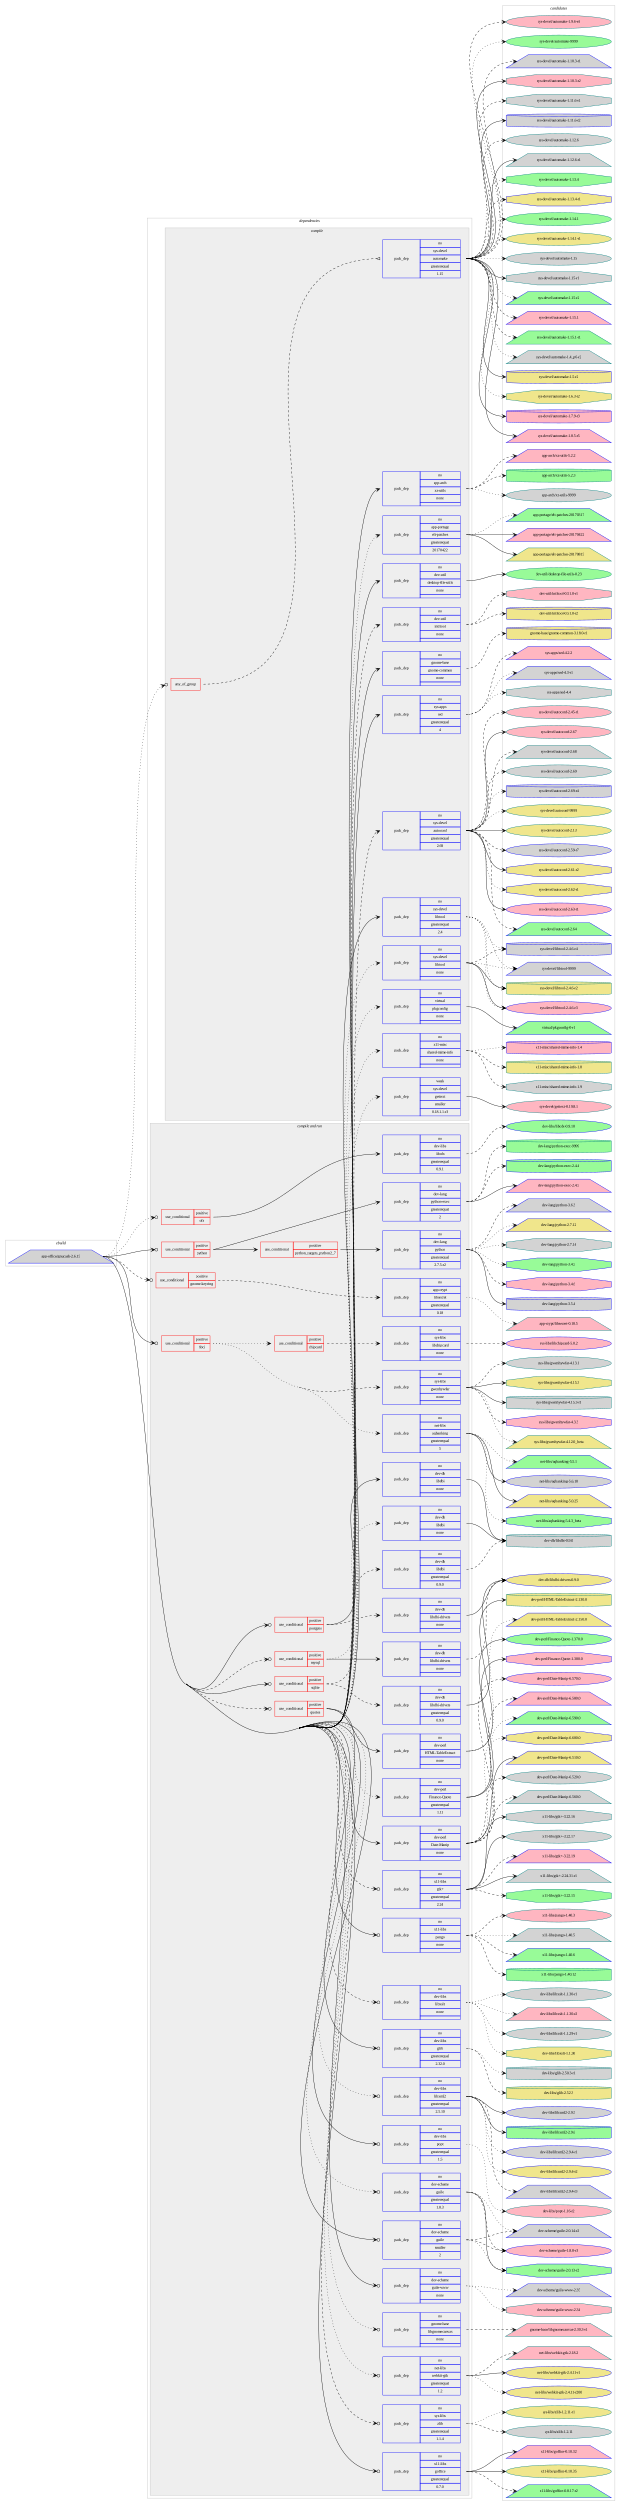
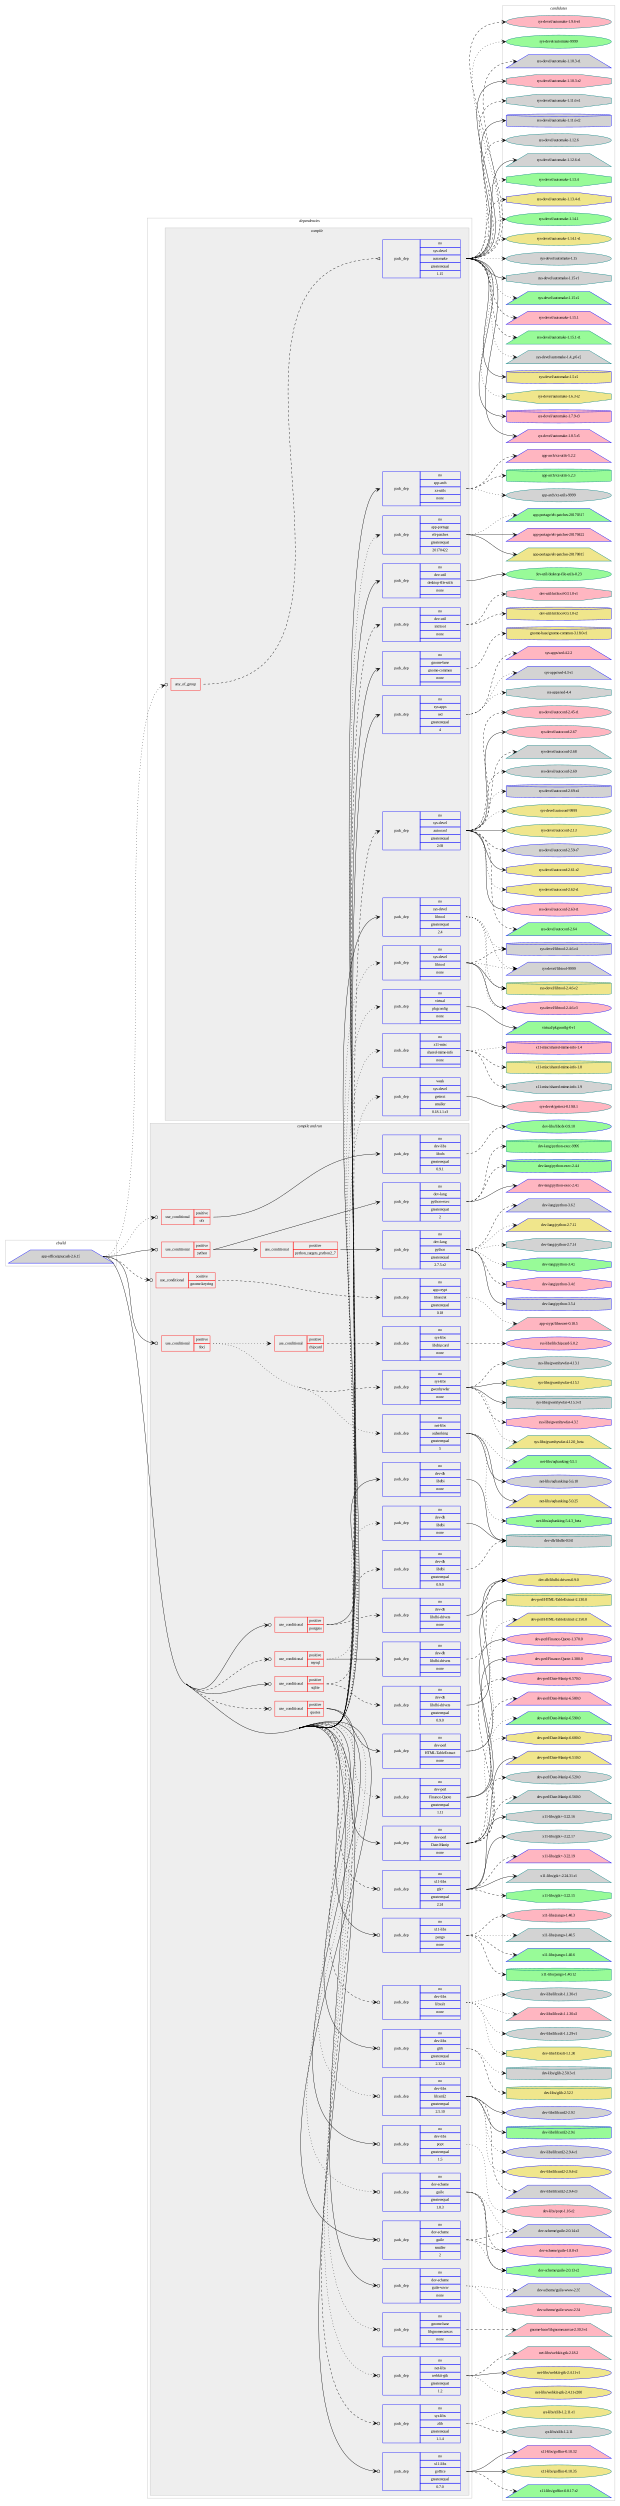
node "dev-perl/Finance-Quote-1.370.0": fillcolor palegreen -> lightpink
